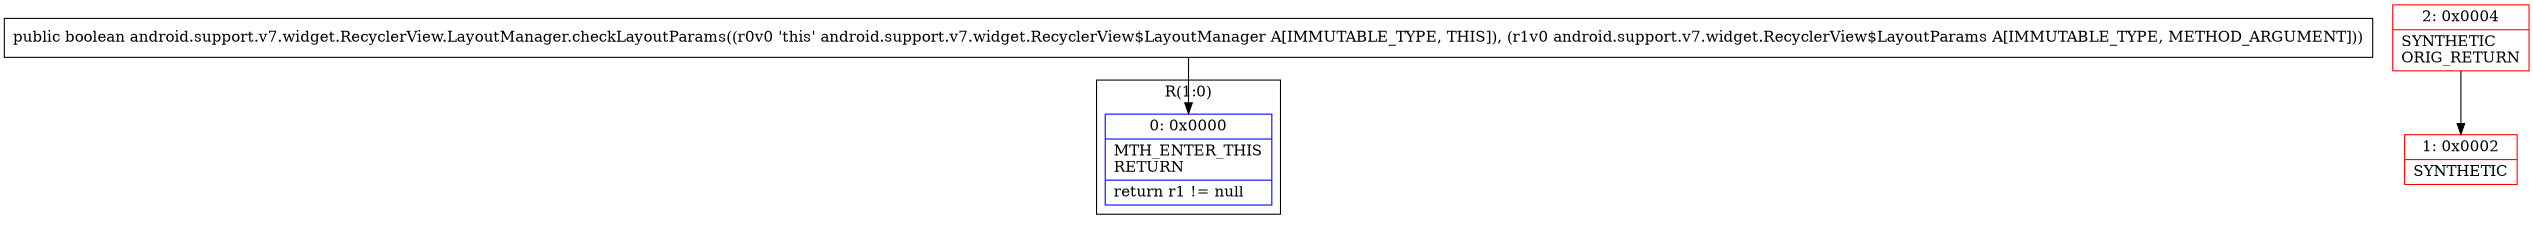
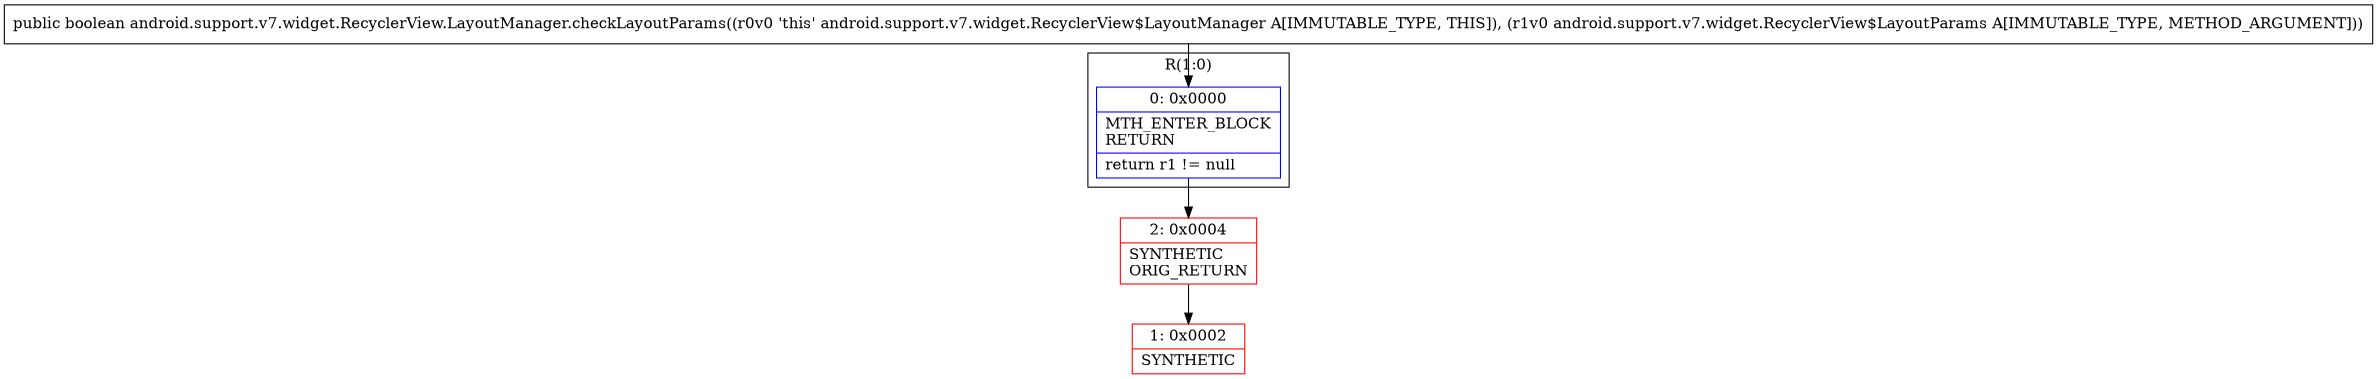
node "0: 0x0000": text "MTH_ENTER_THIS" -> "MTH_ENTER_BLOCK"
edge "0: 0x0000" -> "2: 0x0004": added
